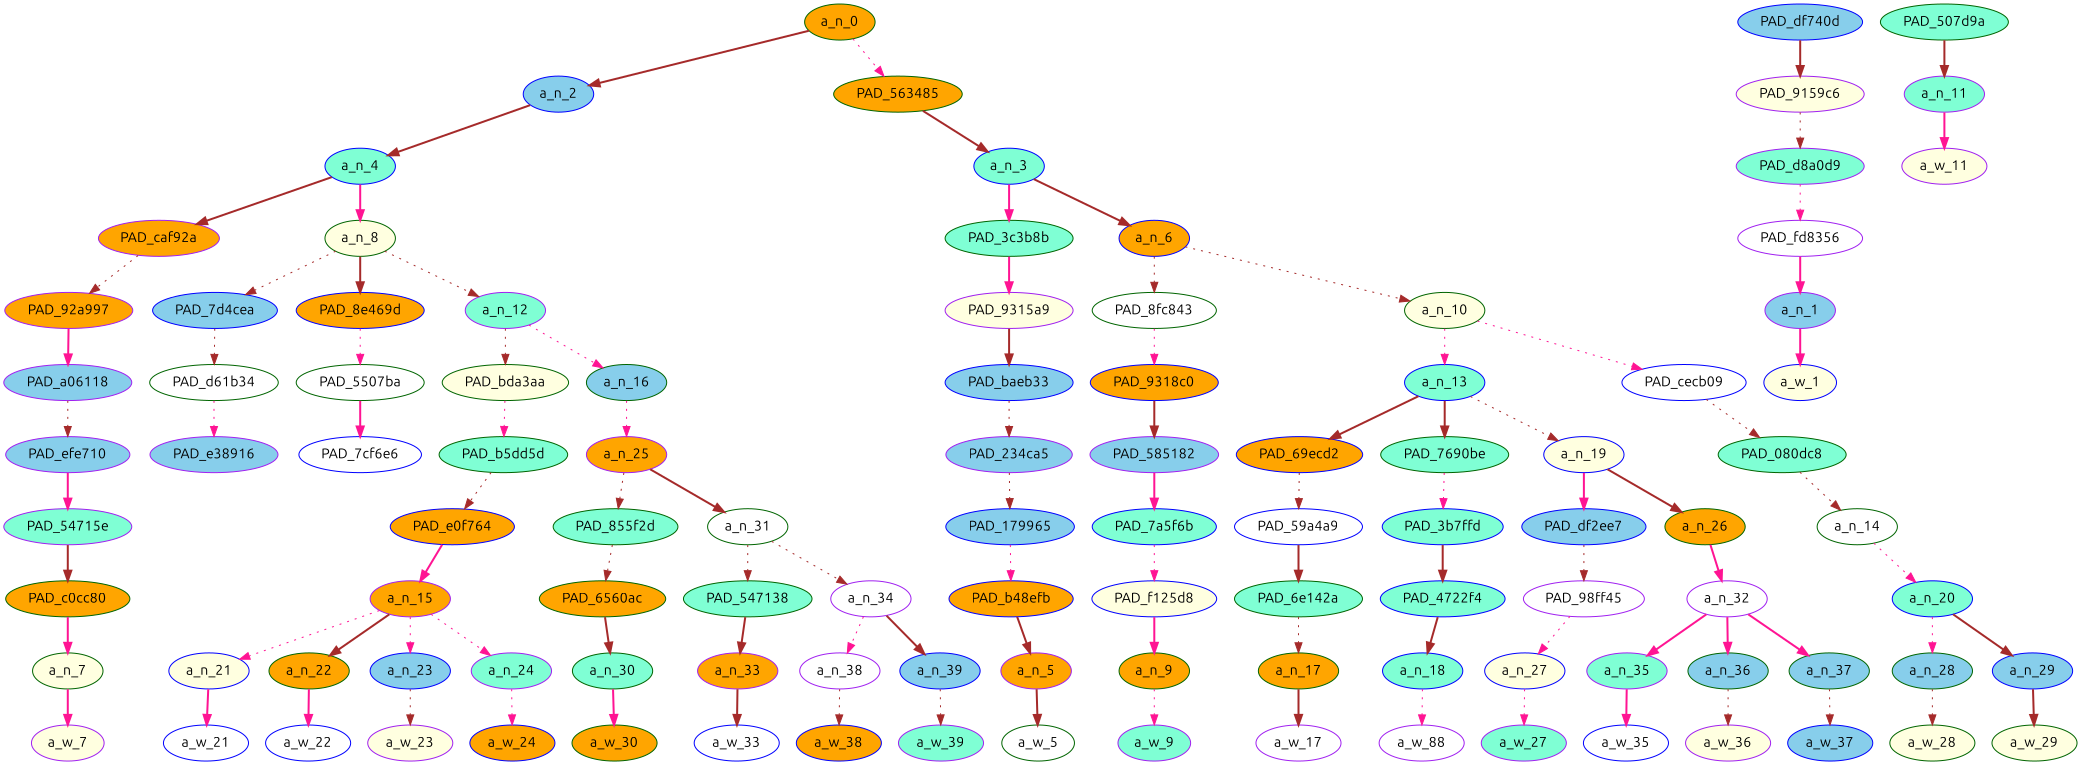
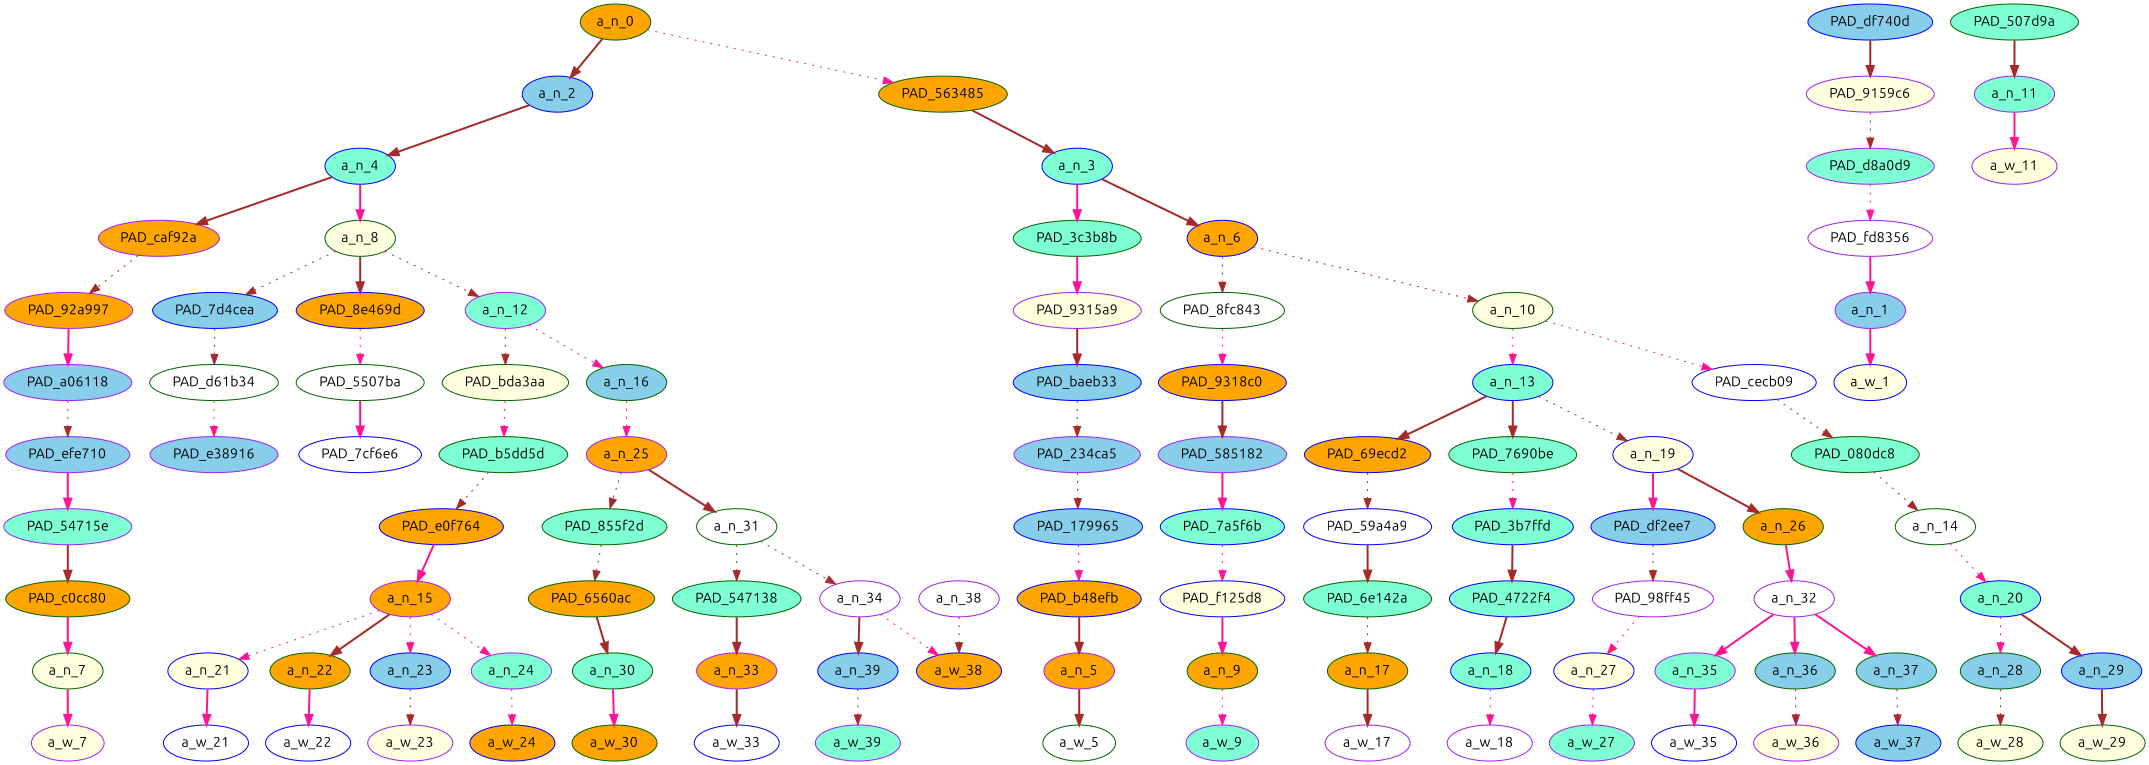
edge "a_n_34" -> "a_n_38": now "a_n_34" -> "a_w_38"
node "a_w_88": label "a_w_88" -> "a_w_18"
